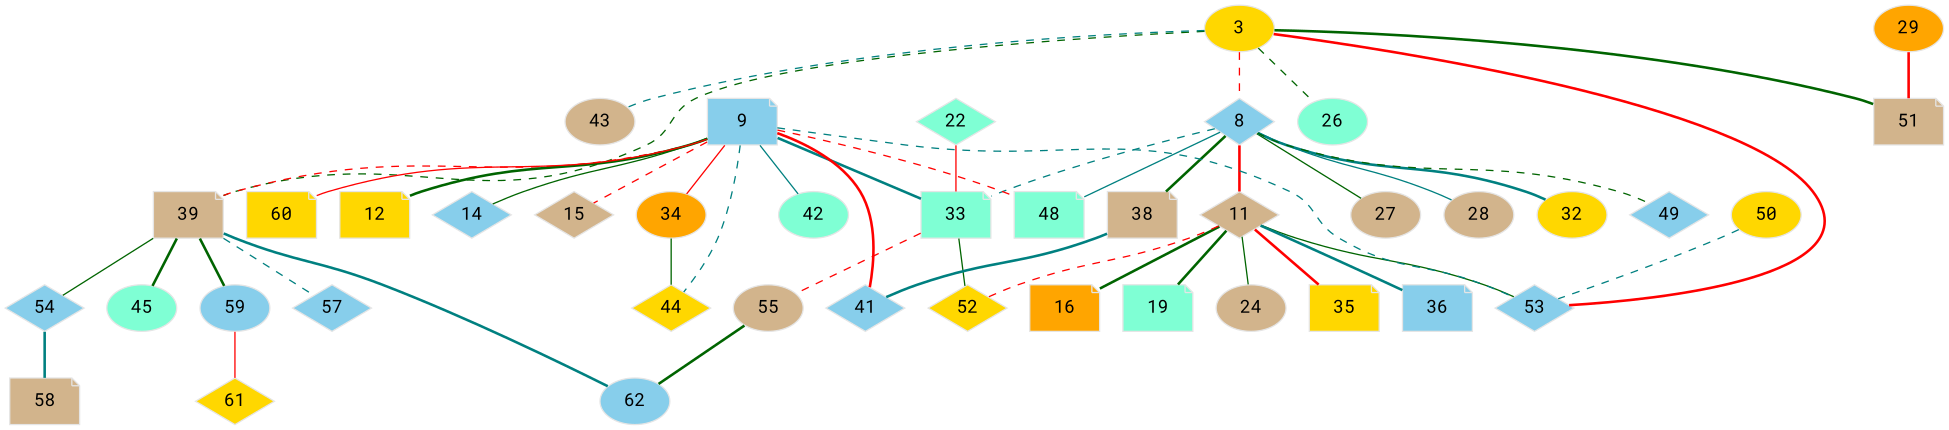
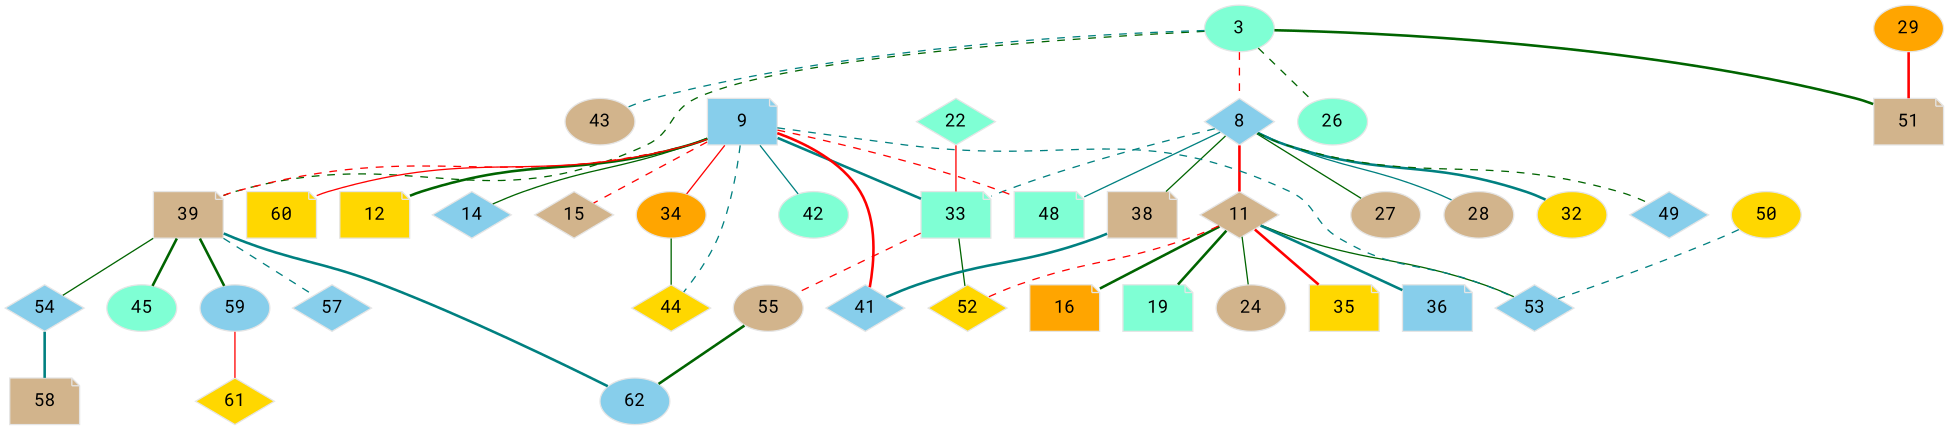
node "3": fillcolor gold -> aquamarine
edge "3" -- "53": removed
edge "8" -- "38": style bold -> solid
